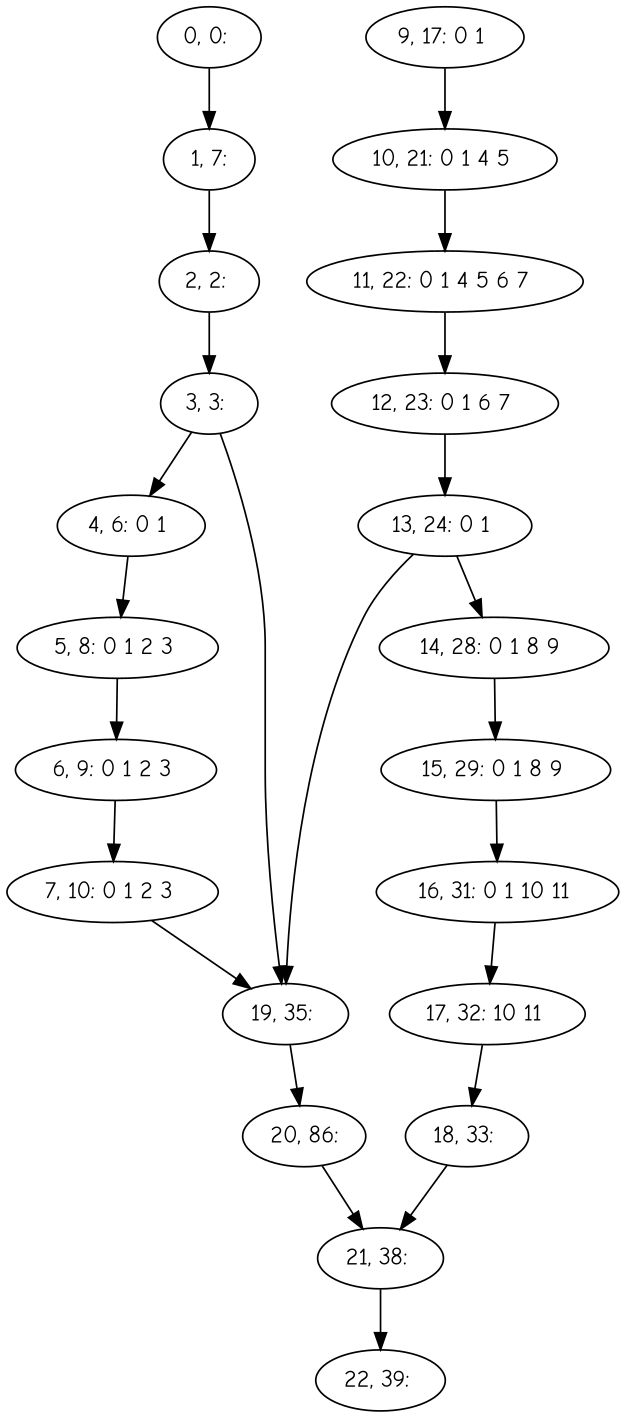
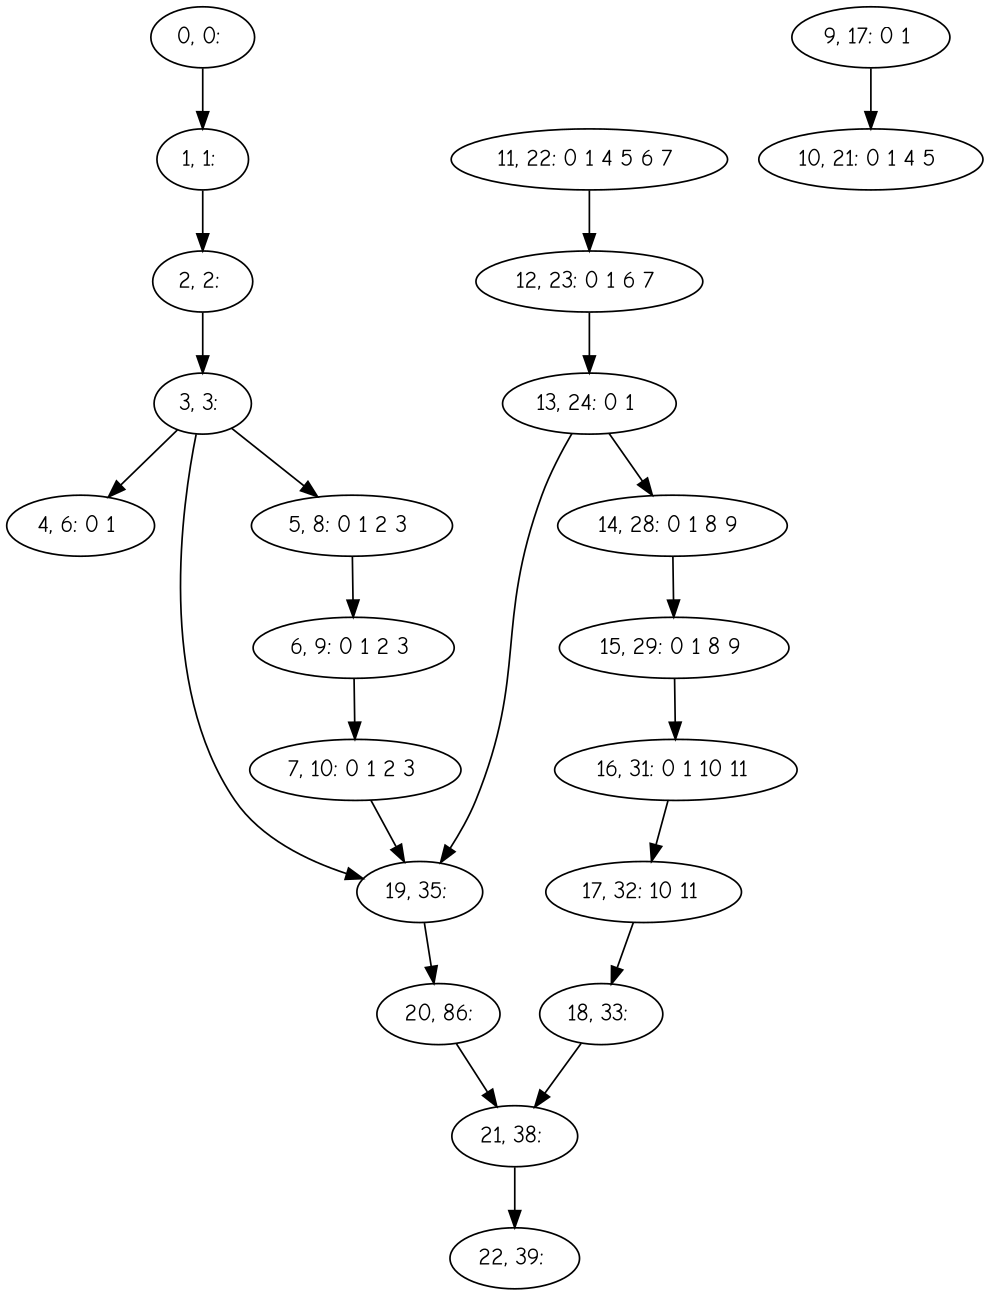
node "1, 7:": label "1, 7:" -> "1, 1:"
edge "10, 21: 0 1 4 5" -> "11, 22: 0 1 4 5 6 7": removed
edge "4, 6: 0 1" -> "5, 8: 0 1 2 3": now "3, 3:" -> "5, 8: 0 1 2 3"
